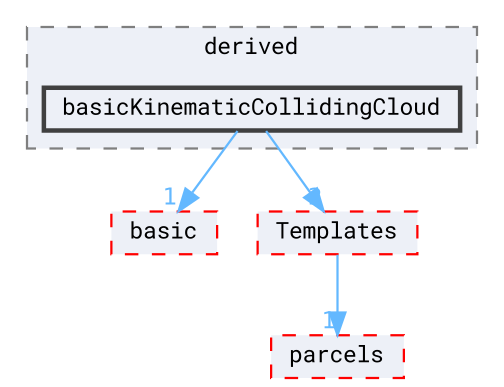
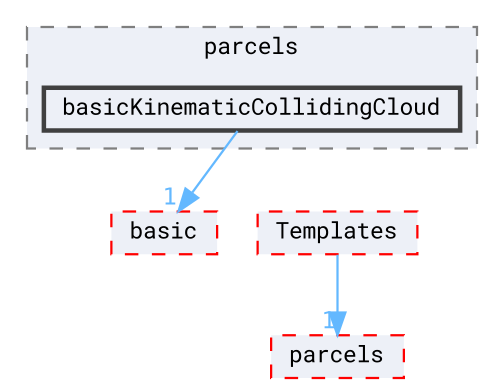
cluster "derived": label "derived" -> "parcels"
edge "basicKinematicCollidingCloud" -> "Templates": removed
